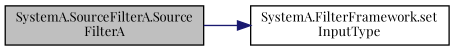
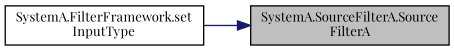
edge "SystemA.SourceFilterA.Source FilterA" -> "SystemA.FilterFramework.set InputType": reversed
